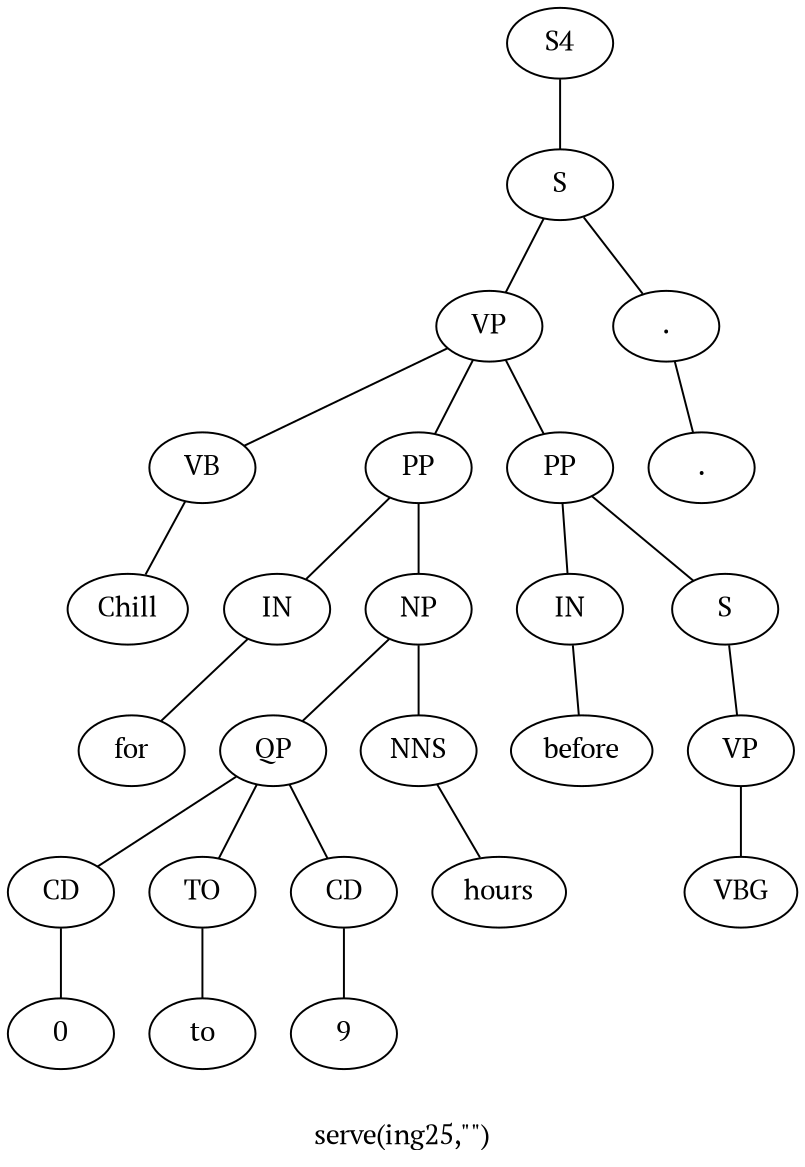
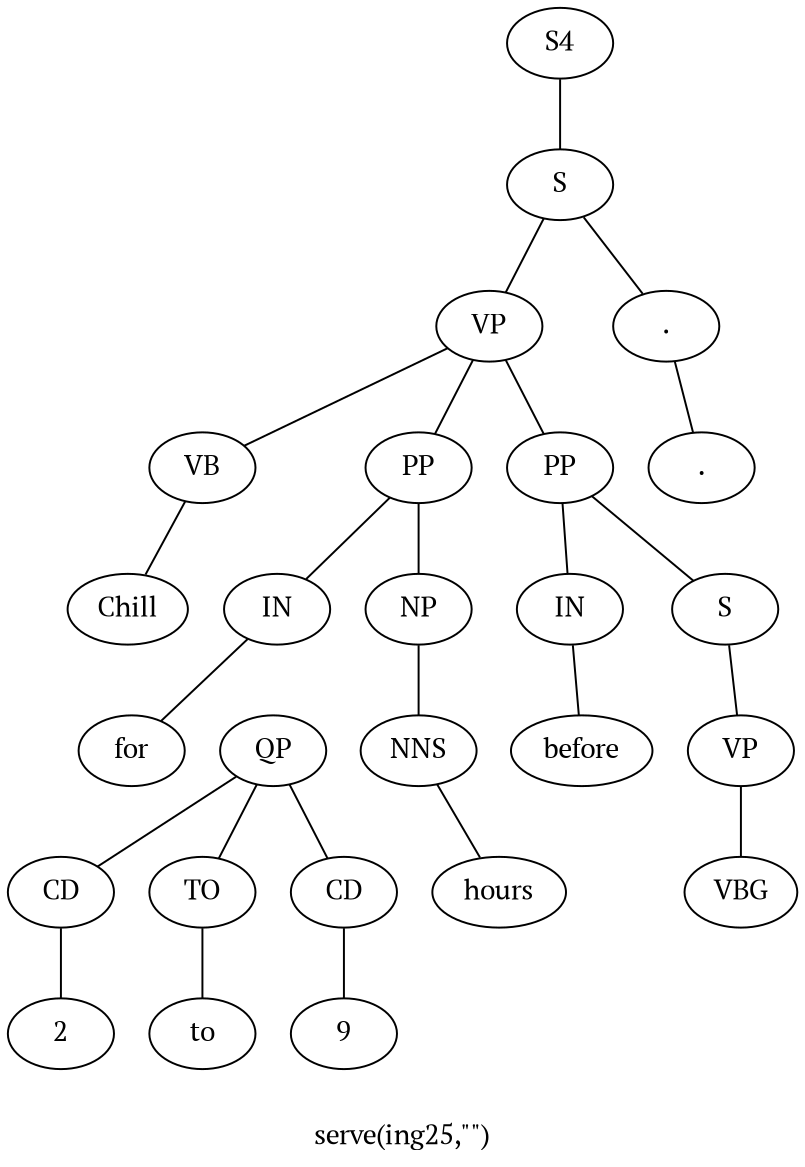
edge "NP" -- "QP": removed
node "0": label "0" -> "2"
